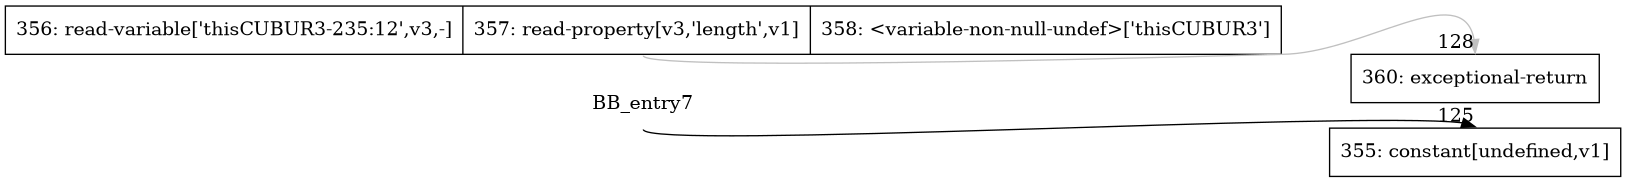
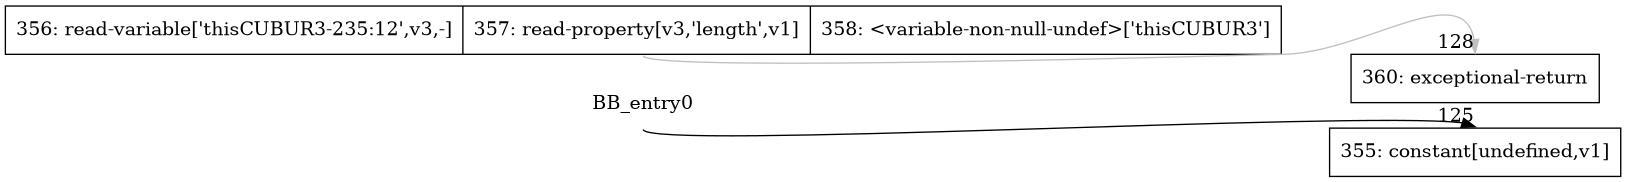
node "BB_entry7": label "BB_entry7" -> "BB_entry0"
